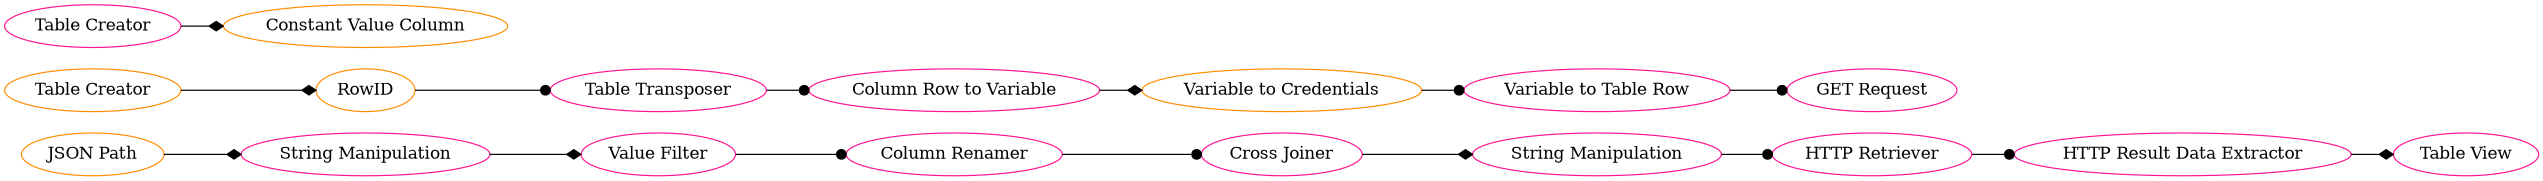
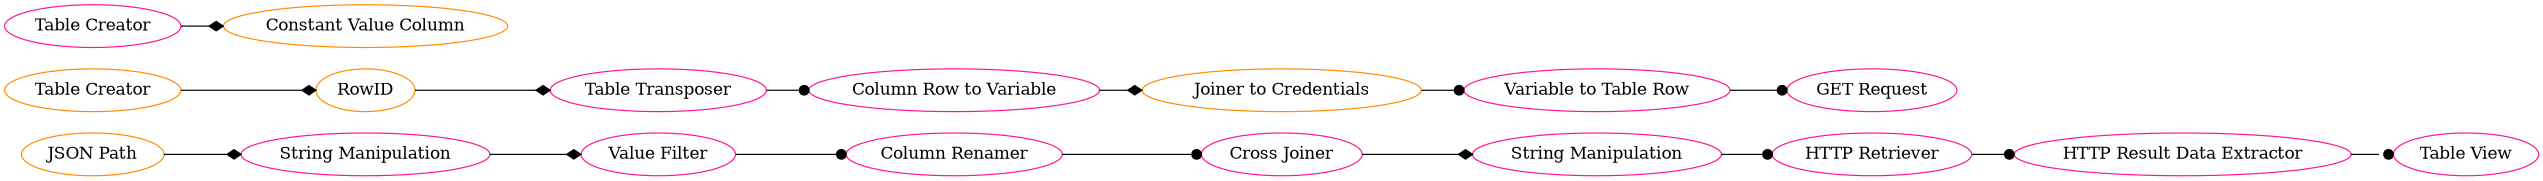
edge "RowID" -> "Table Transposer": arrowhead dot -> diamond
node "Variable to Credentials": label "Variable to Credentials" -> "Joiner to Credentials"
edge "HTTP Result Data Extractor" -> "Table View": arrowhead diamond -> dot
